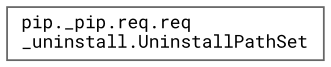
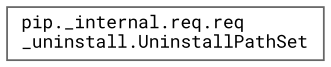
node "pip._pip.req.req _uninstall.UninstallPathSet": label "pip._pip.req.req _uninstall.UninstallPathSet" -> "pip._internal.req.req _uninstall.UninstallPathSet"
